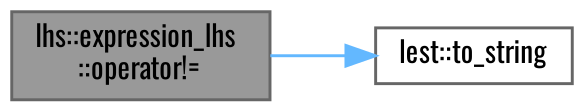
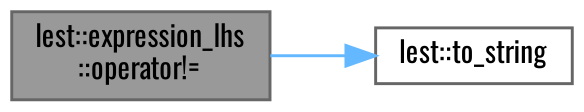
node "lhs::expression_lhs ::operator!=": label "lhs::expression_lhs ::operator!=" -> "lest::expression_lhs ::operator!="
